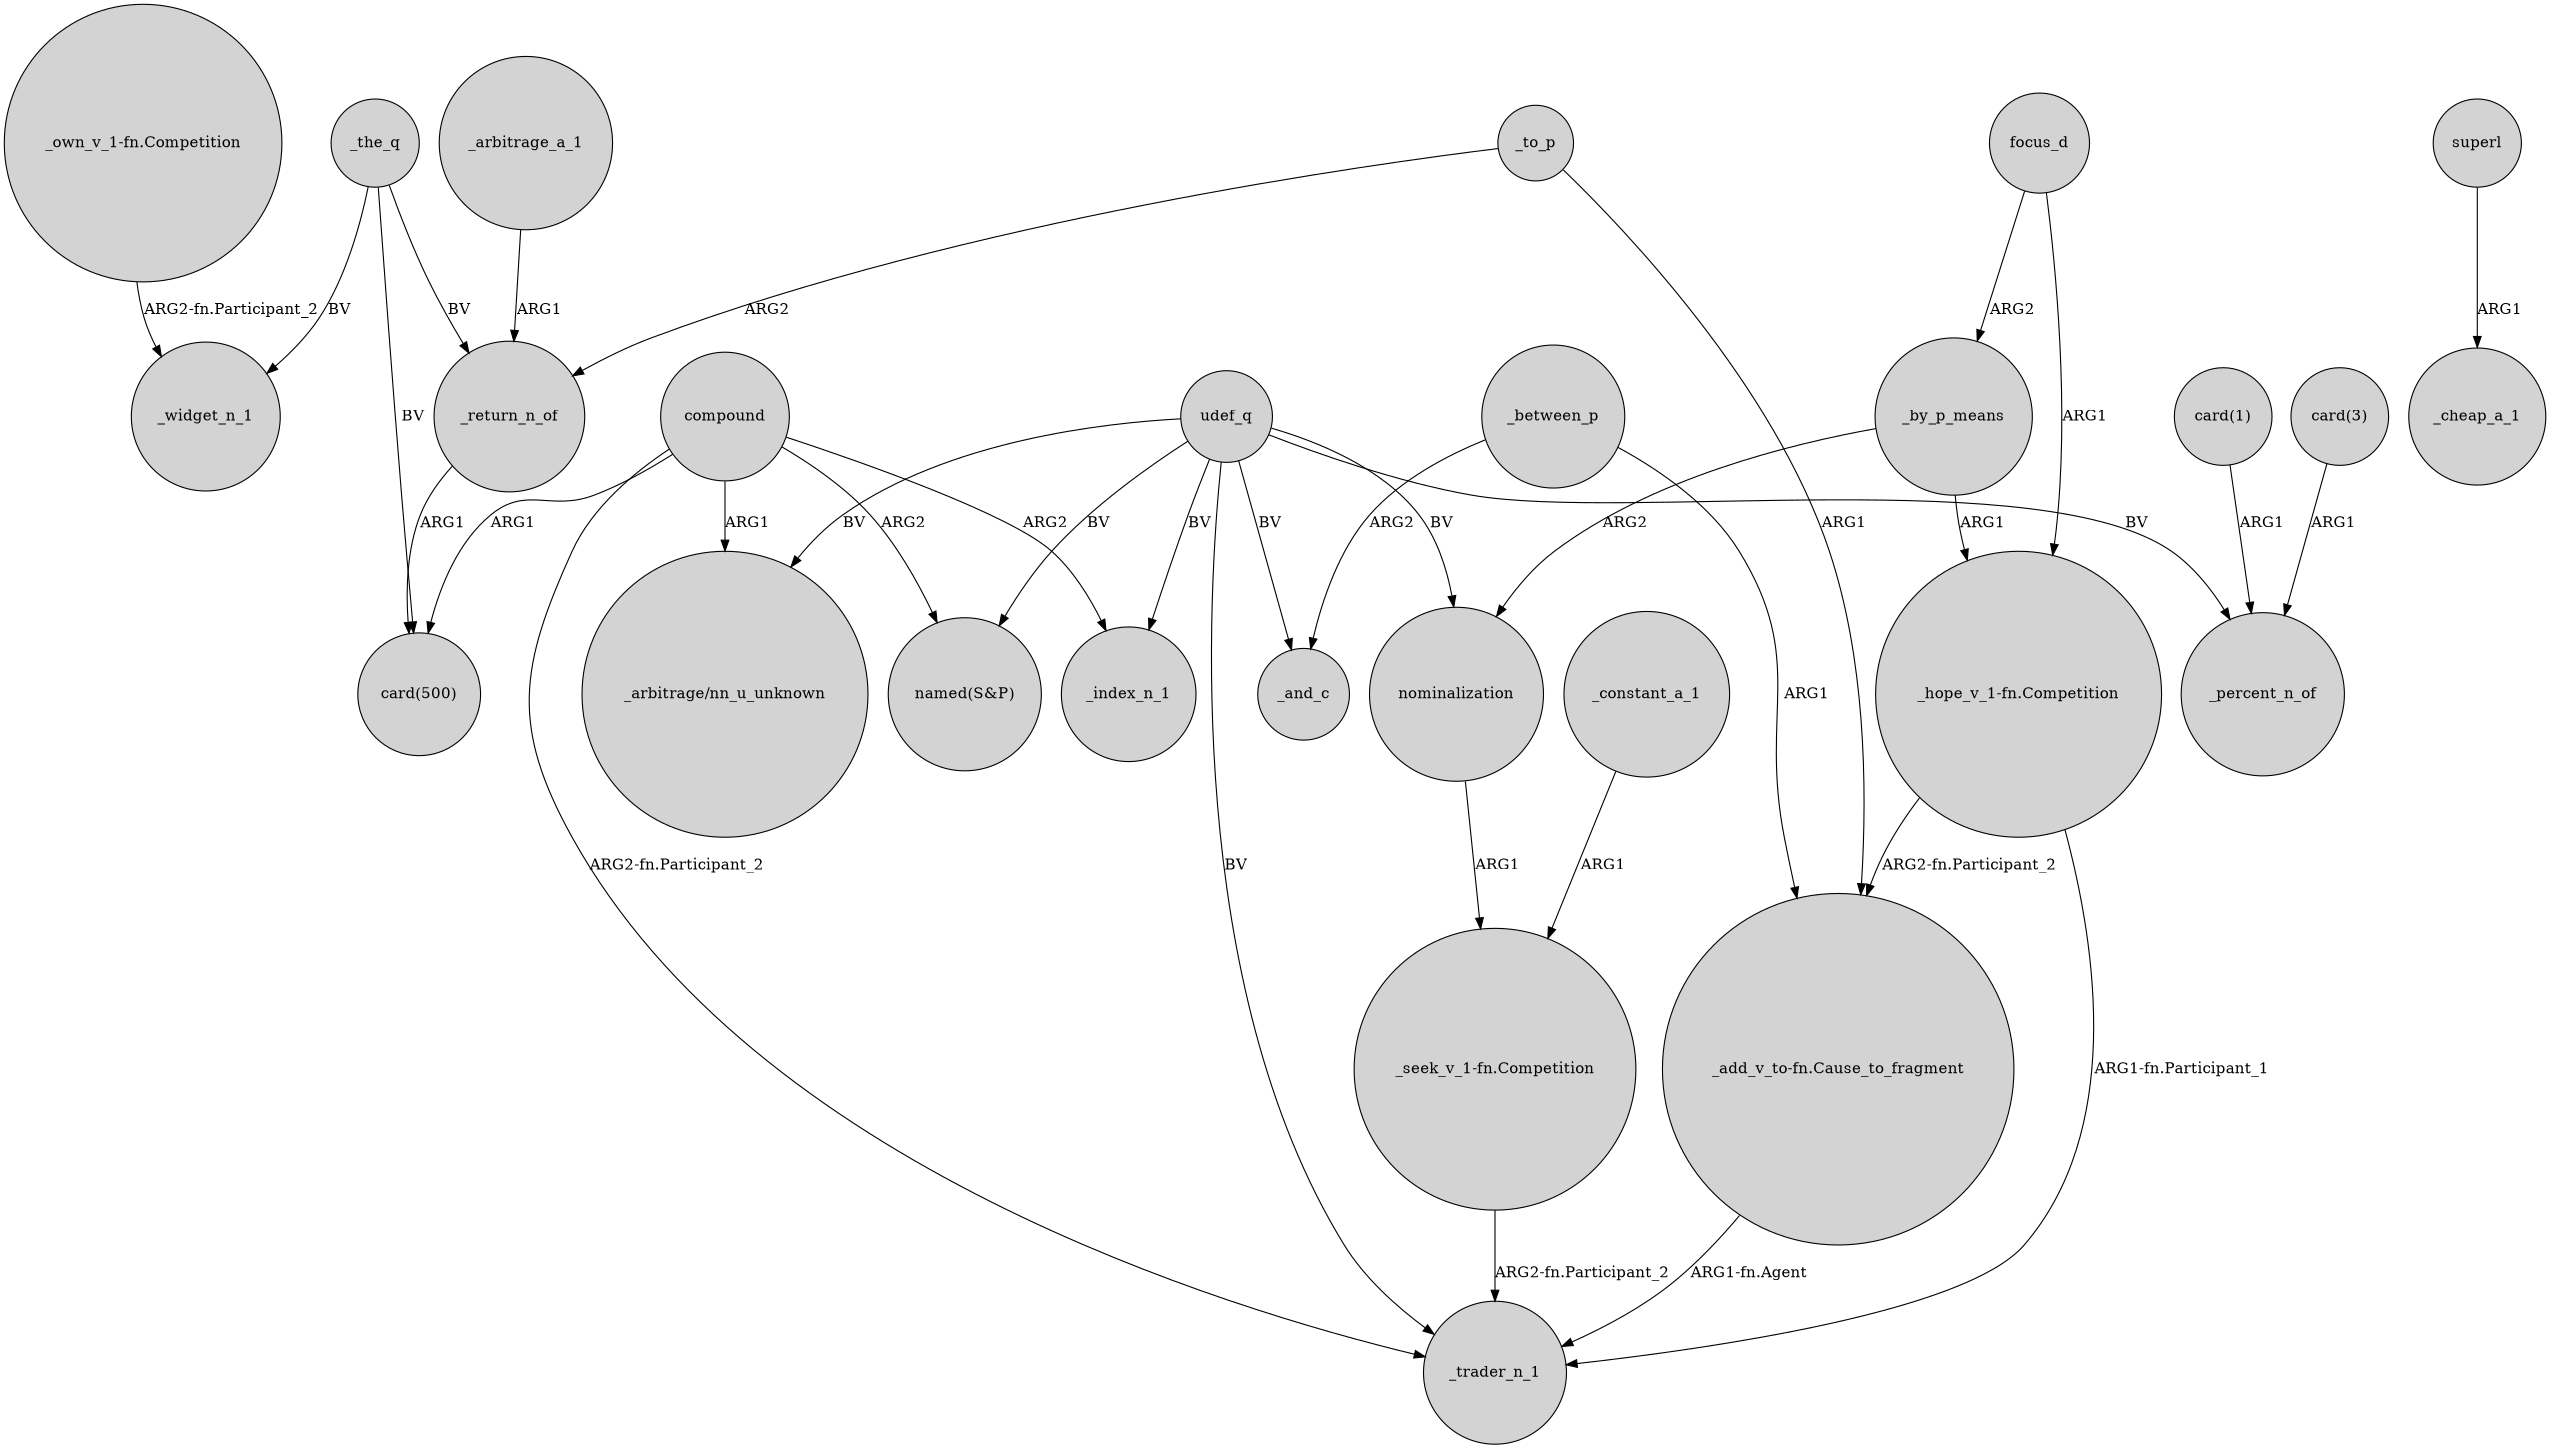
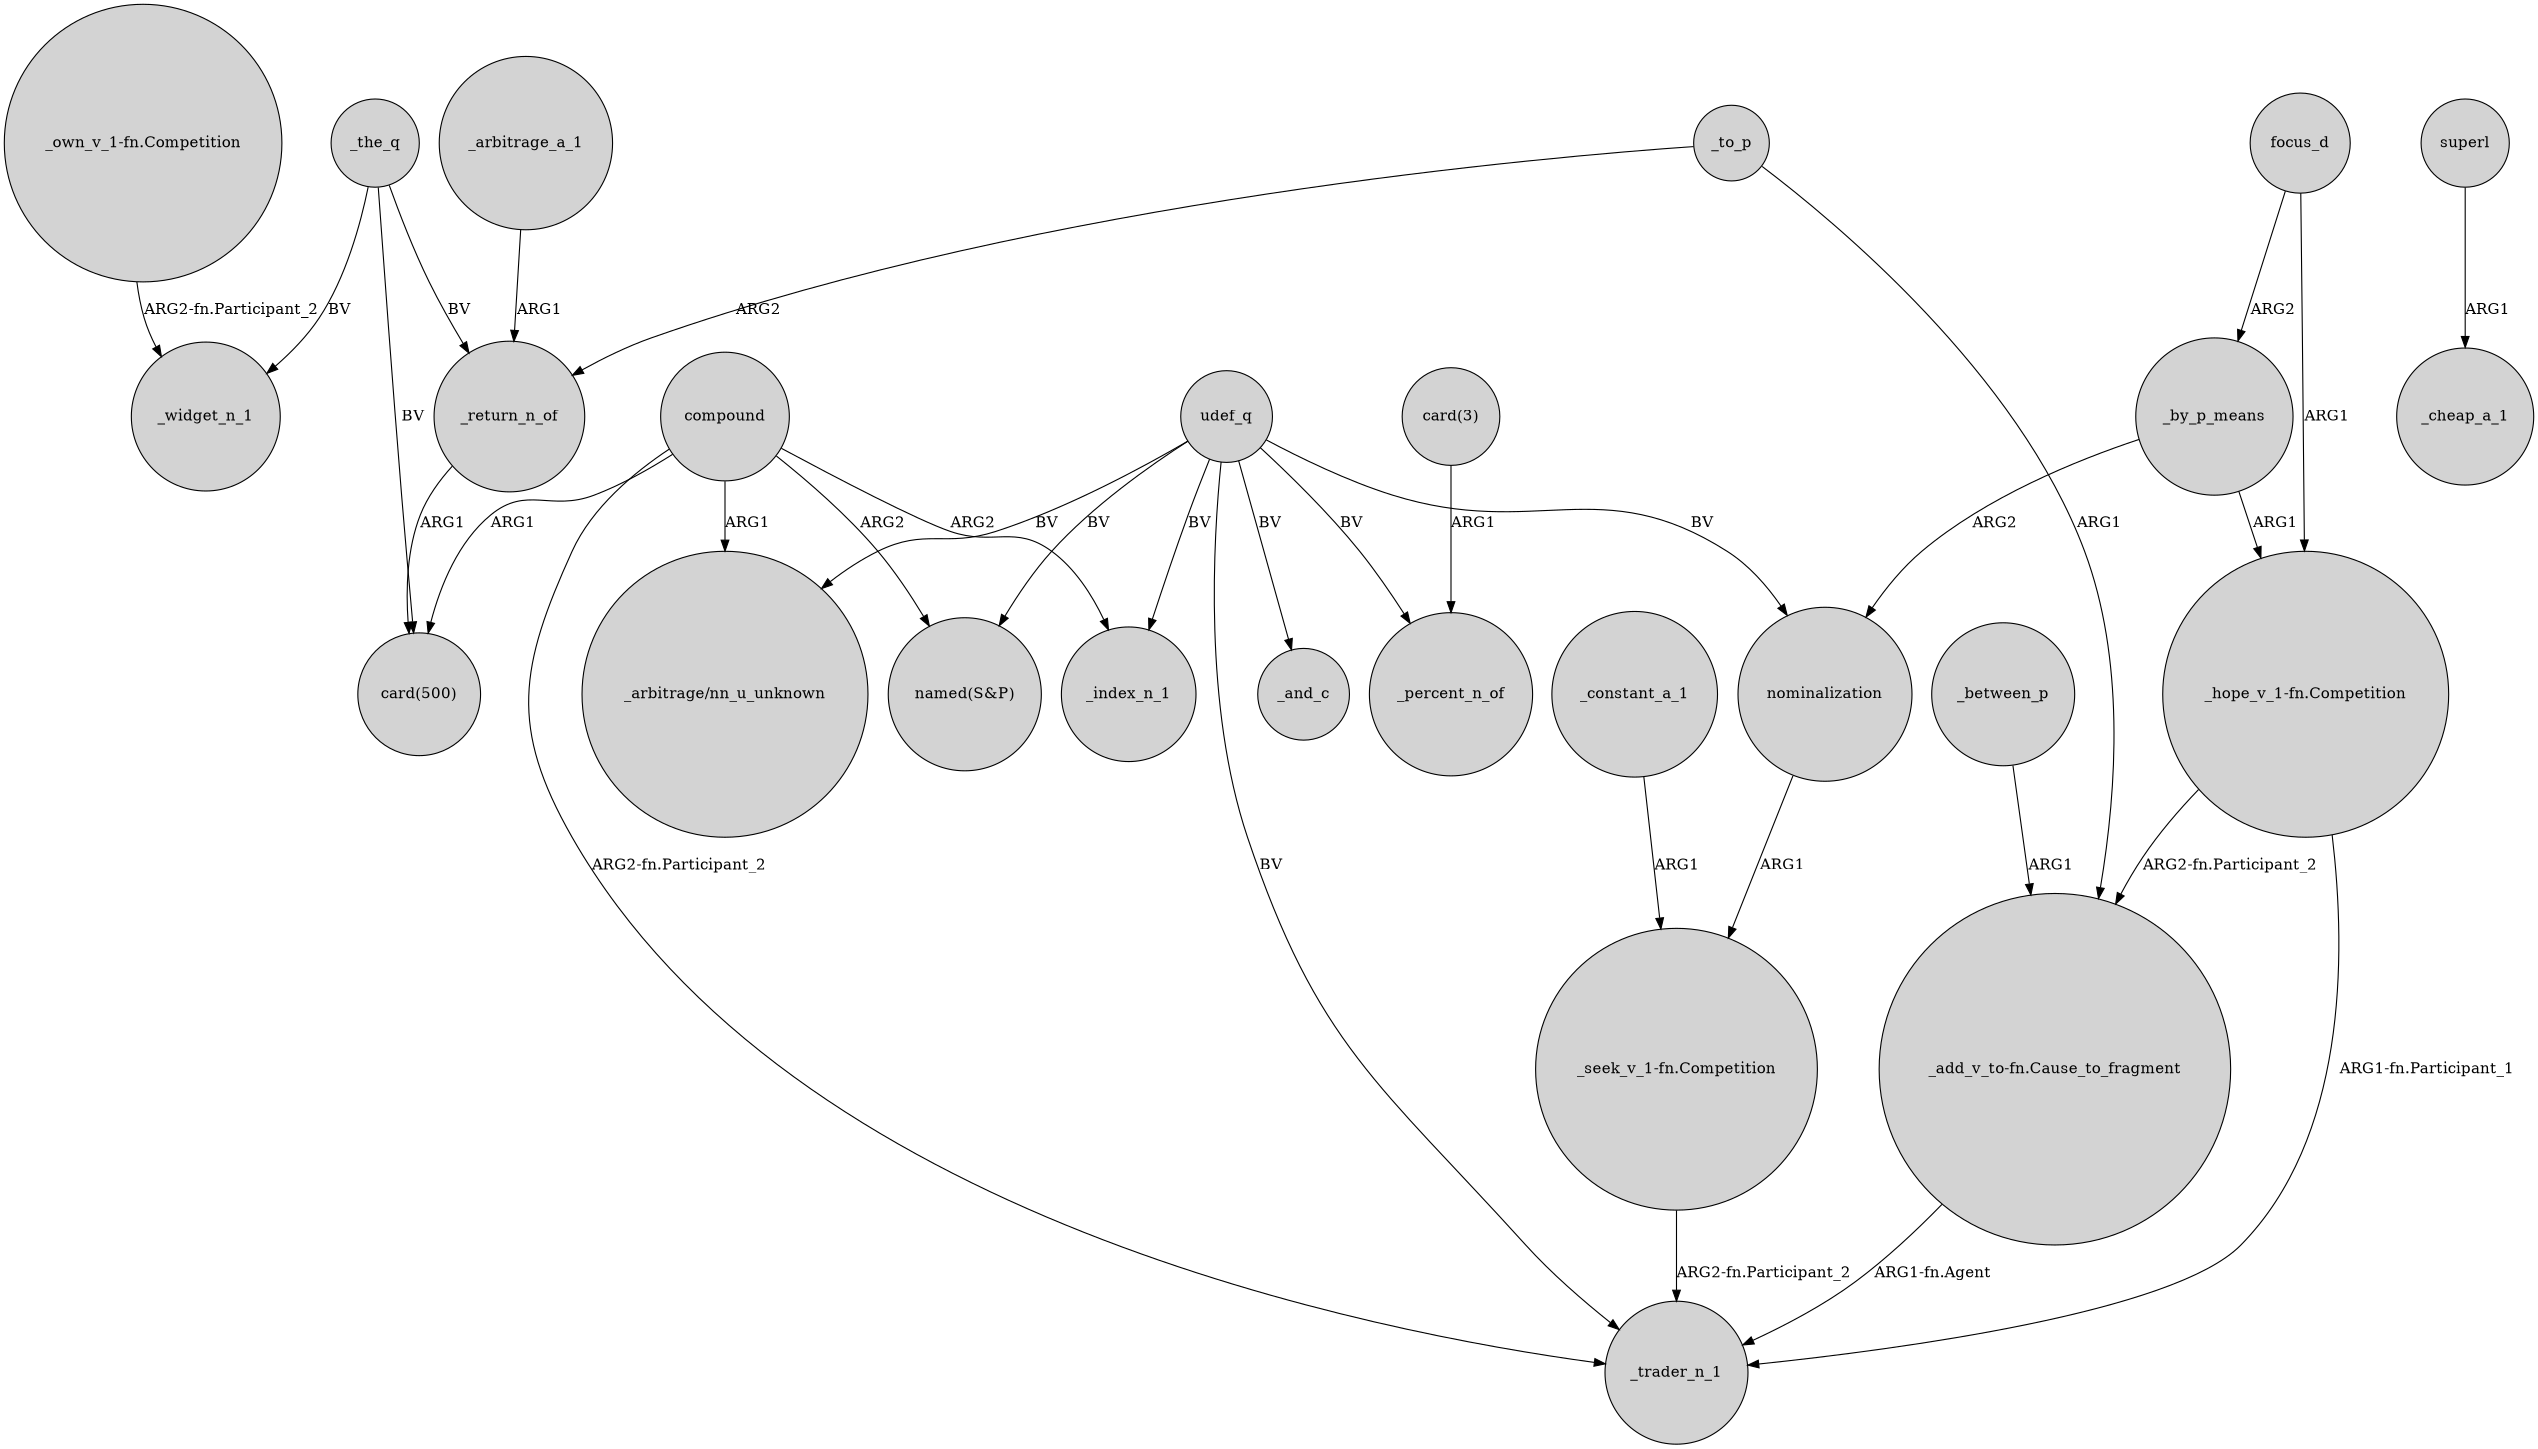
node "card(1)": removed
edge "_between_p" -> "_and_c": removed, label "ARG2"
